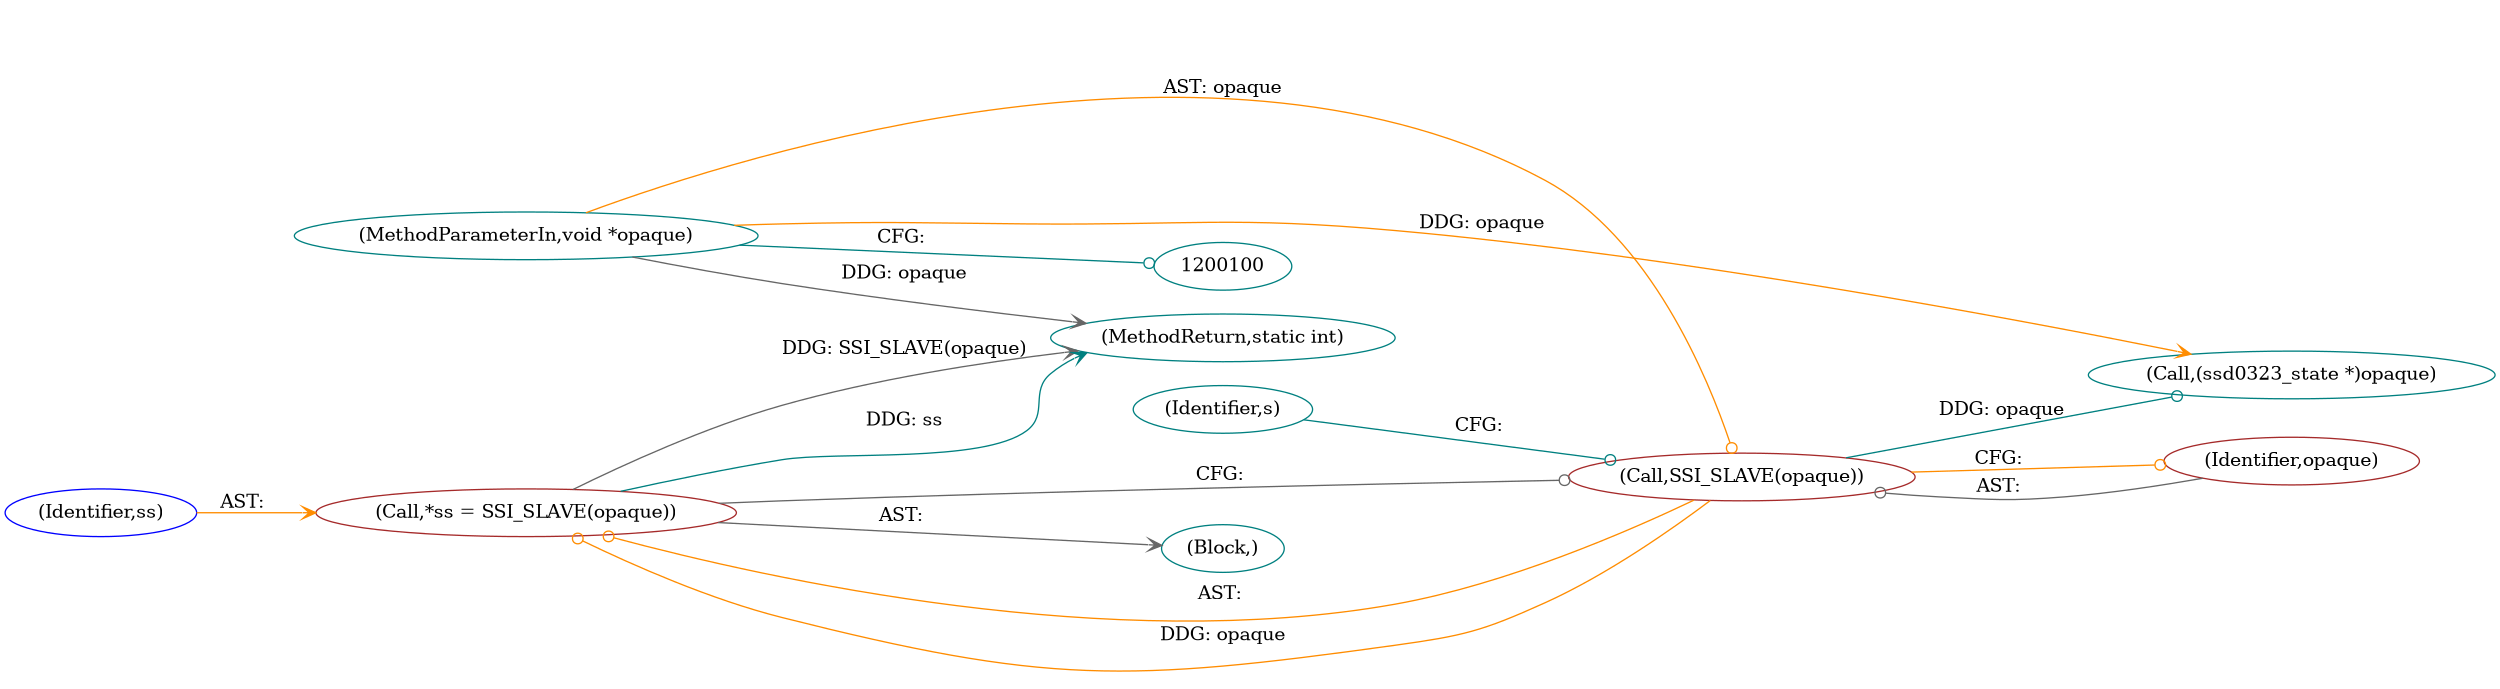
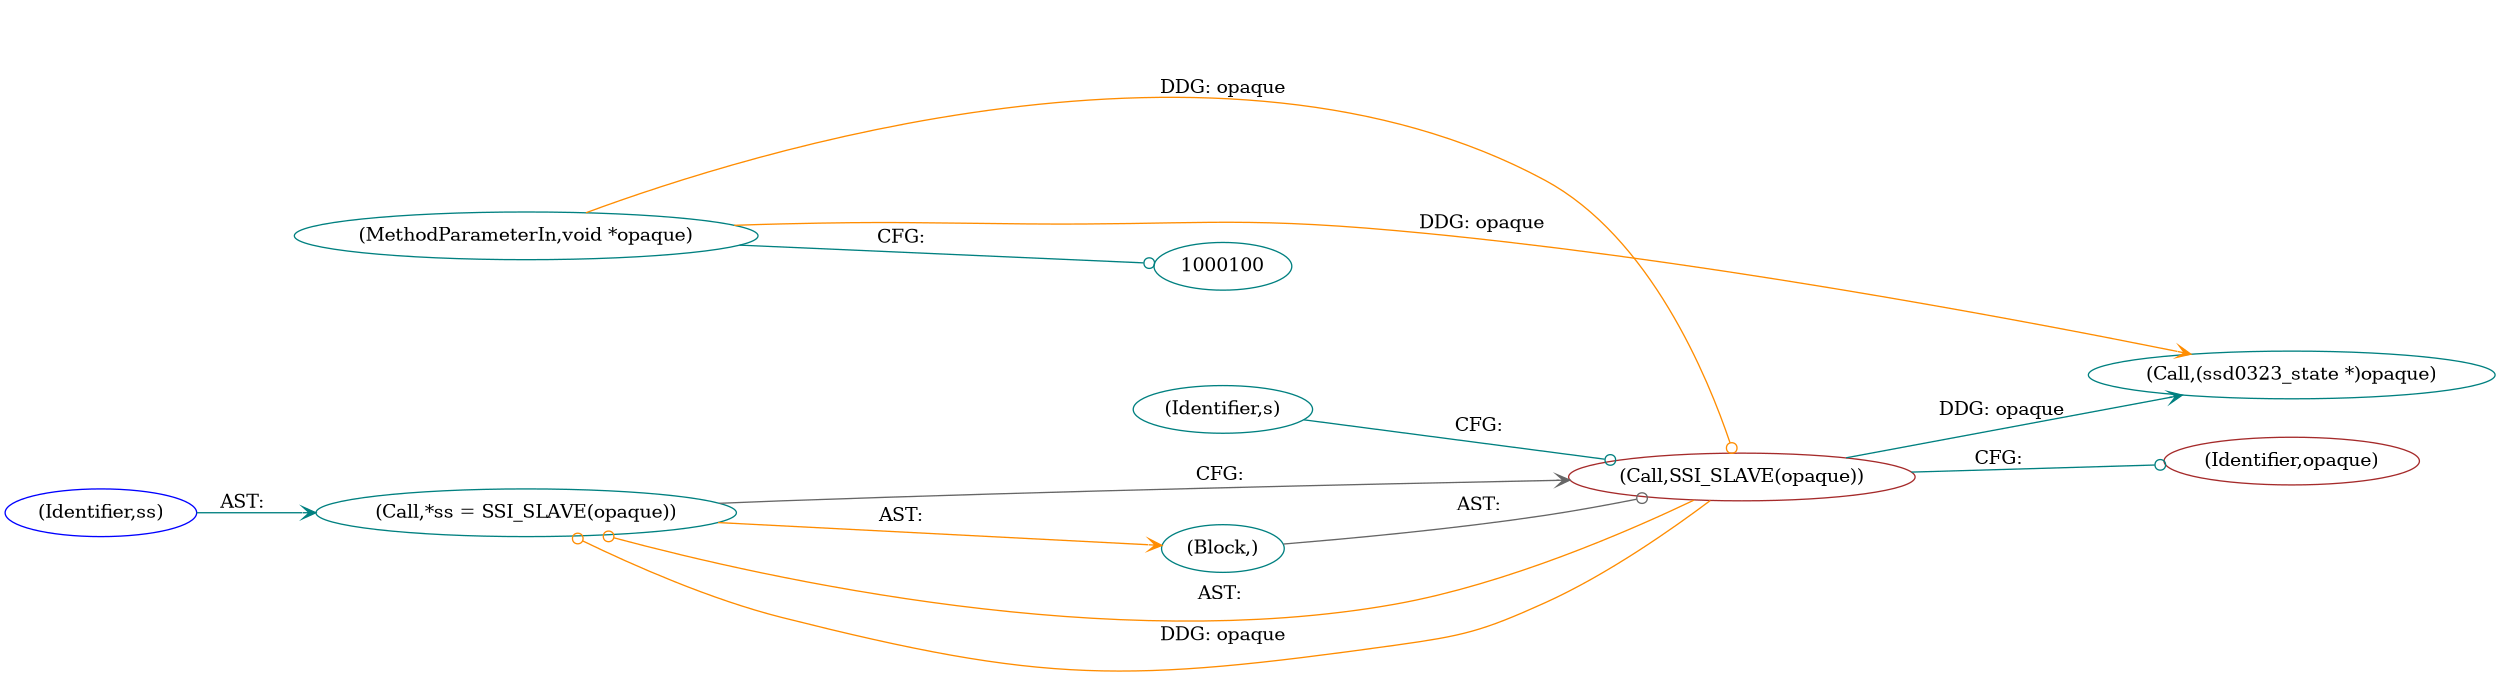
edge "(MethodParameterIn,void *opaque)" -> "(Call,SSI_SLAVE(opaque))": label "AST: opaque" -> "DDG: opaque"
node "1200100": label "1200100" -> "1000100"
node "(MethodReturn,static int)": removed
edge "(Call,SSI_SLAVE(opaque))" -> "(Call,(ssd0323_state *)opaque)": arrowhead odot -> vee
edge "(Call,SSI_SLAVE(opaque))" -> "(Identifier,opaque)": color darkorange -> teal
edge "(Call,*ss = SSI_SLAVE(opaque))" -> "(Call,SSI_SLAVE(opaque))": arrowhead odot -> vee
edge "(Identifier,opaque)" -> "(Call,SSI_SLAVE(opaque))": now "(Block,)" -> "(Call,SSI_SLAVE(opaque))"
edge "(Identifier,ss)" -> "(Call,*ss = SSI_SLAVE(opaque))": color darkorange -> teal
node "(Call,*ss = SSI_SLAVE(opaque))": color brown -> teal
edge "(Call,*ss = SSI_SLAVE(opaque))" -> "(Block,)": color gray40 -> darkorange
